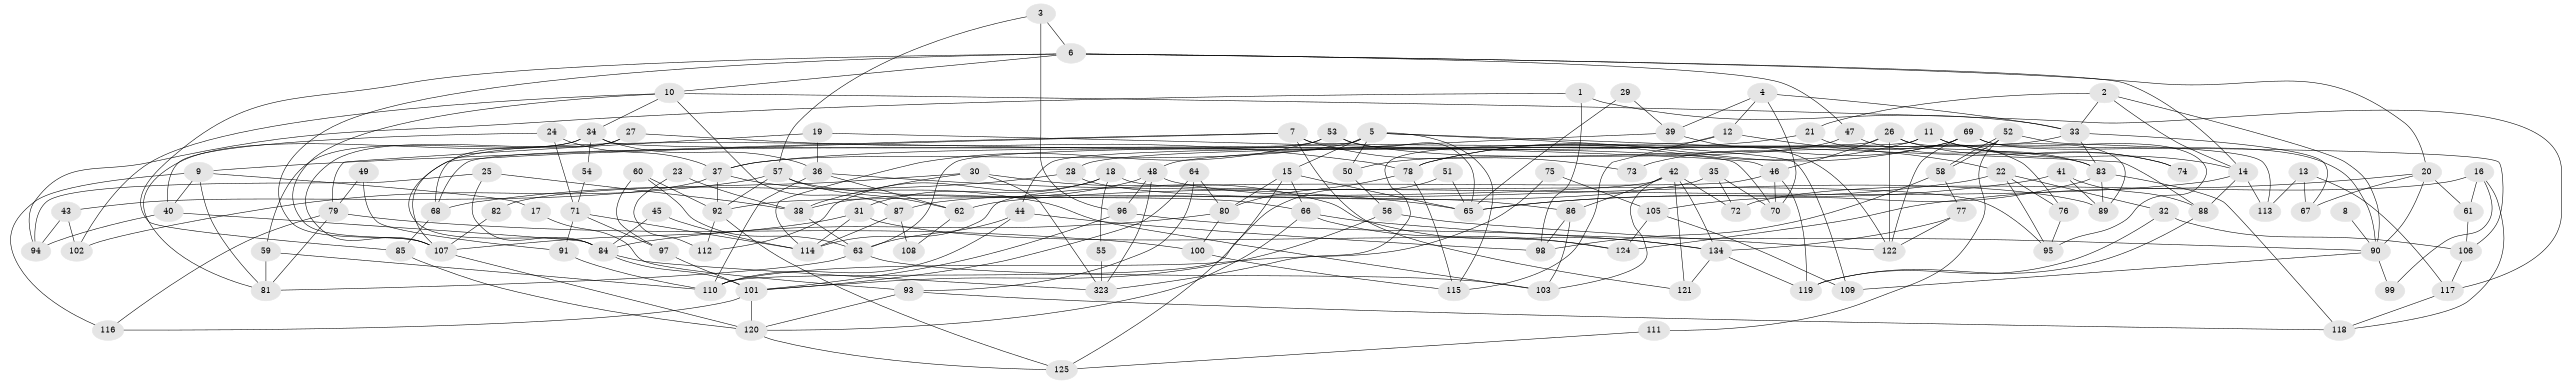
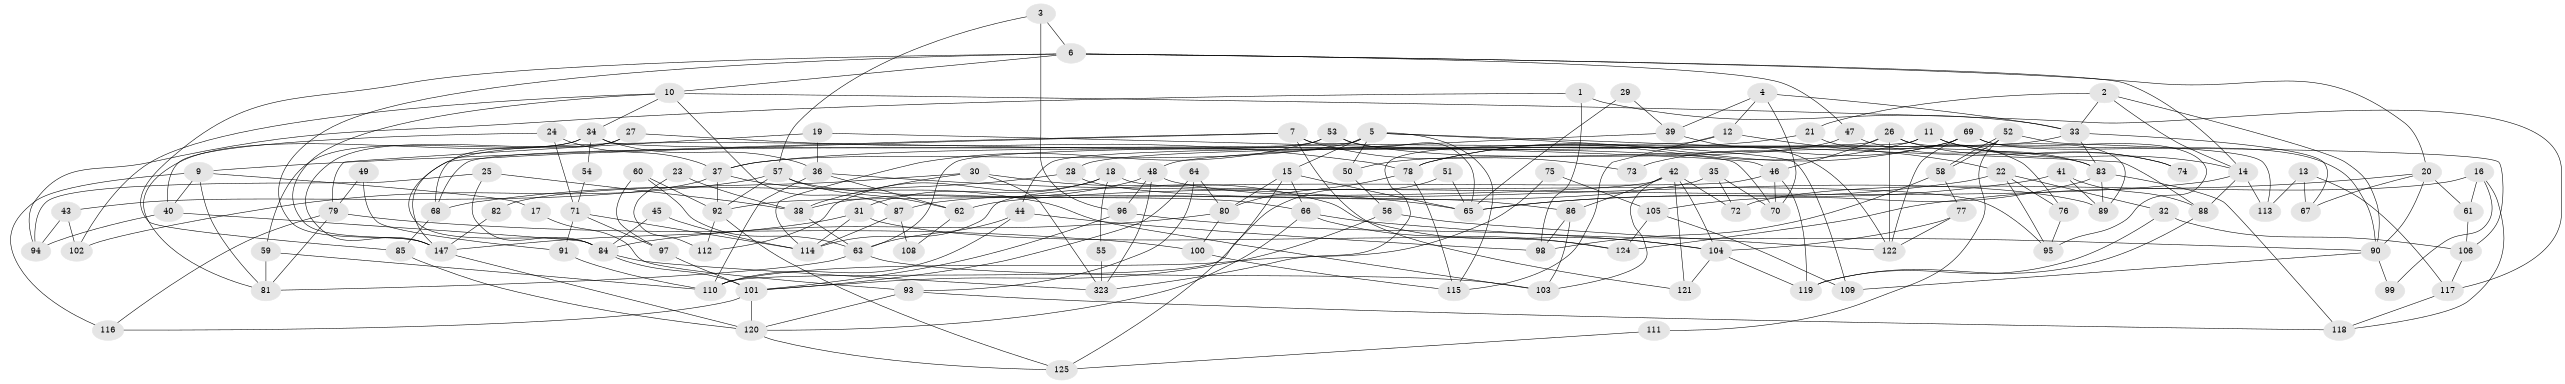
node "8": removed
node "107": label "107" -> "147"
node "134": label "134" -> "104"
